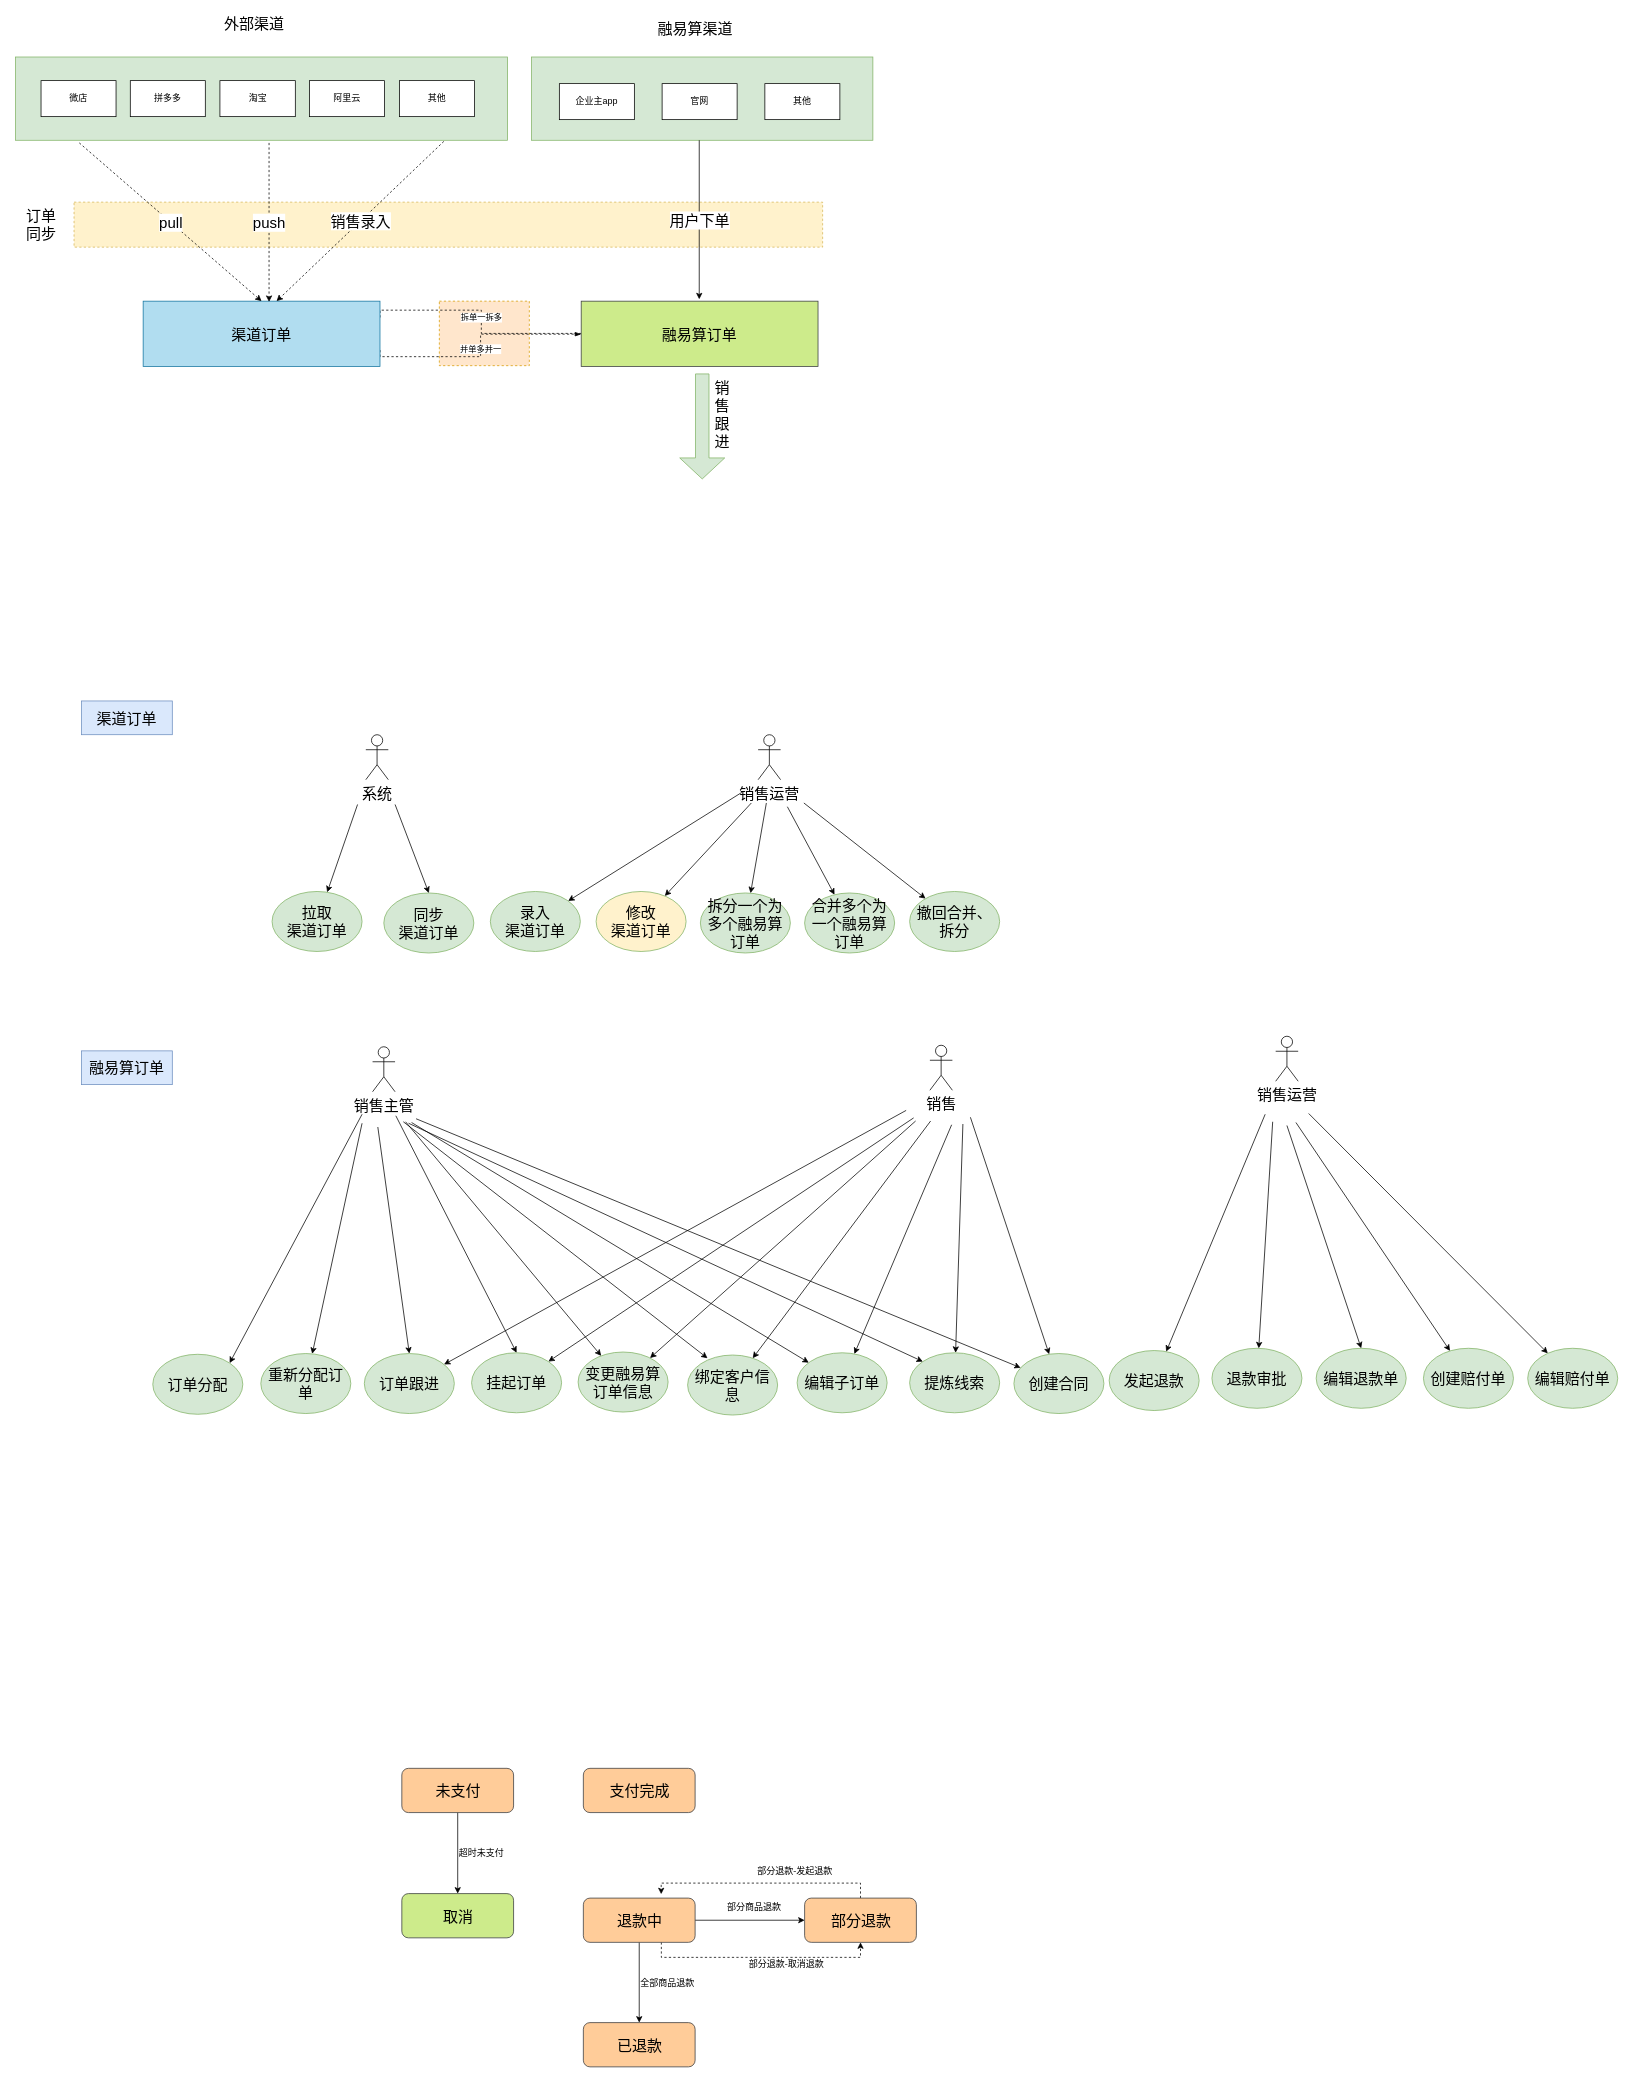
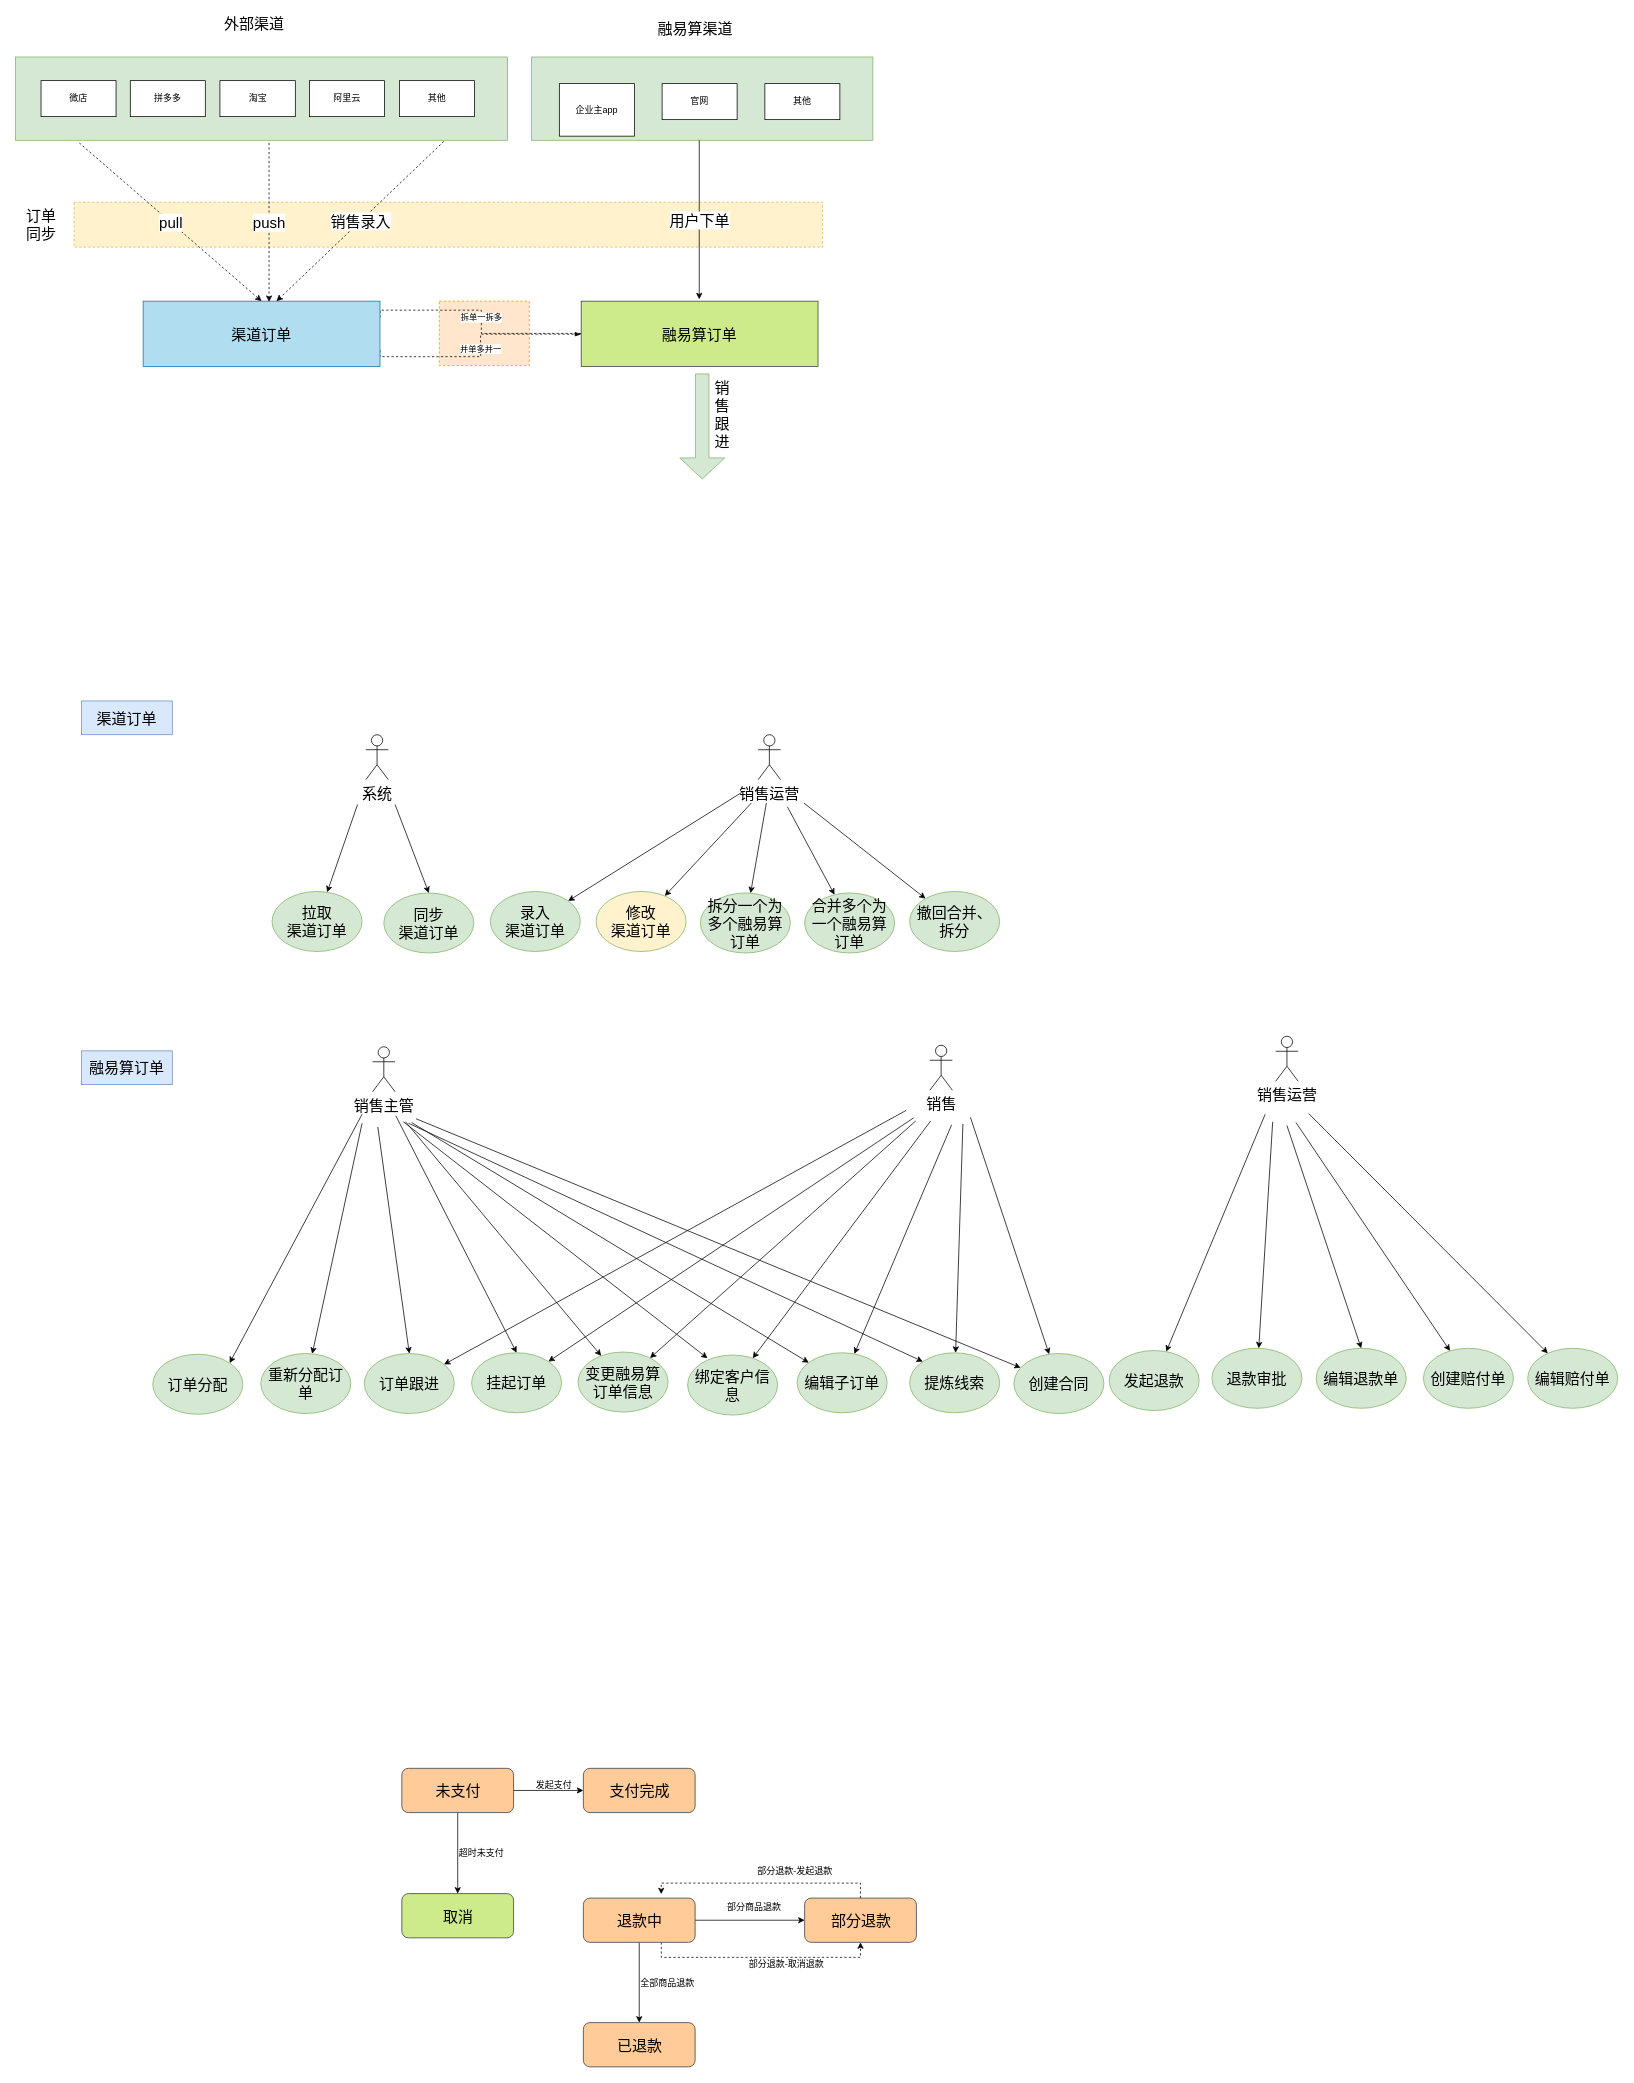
node "企业主app": size 75x36 -> 75x53
edge "未支付" -> "支付完成": added, label "发起支付"
